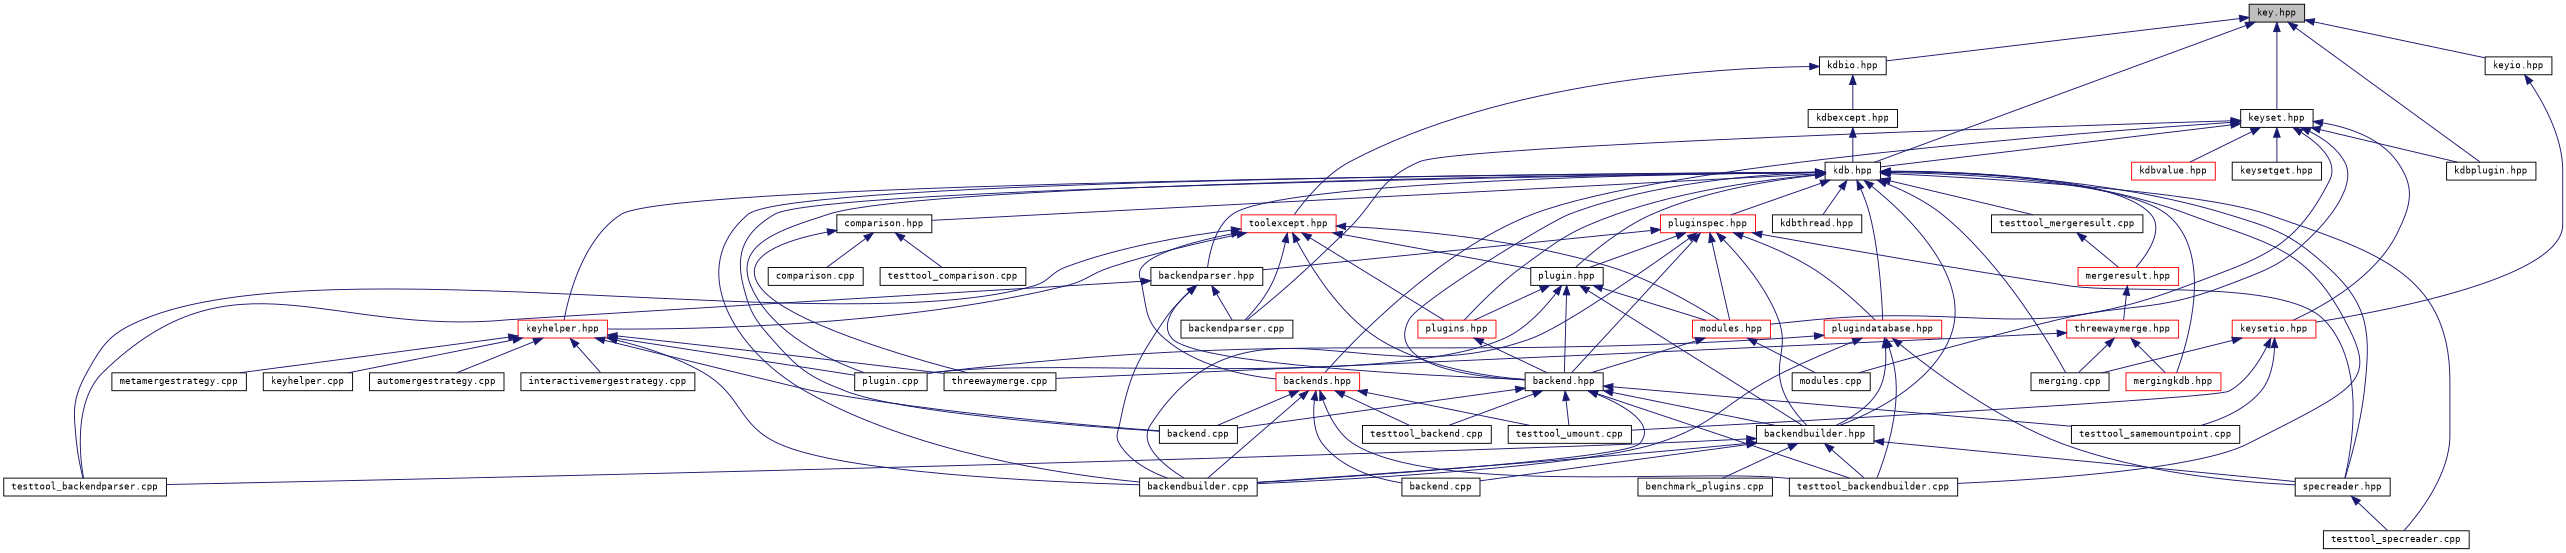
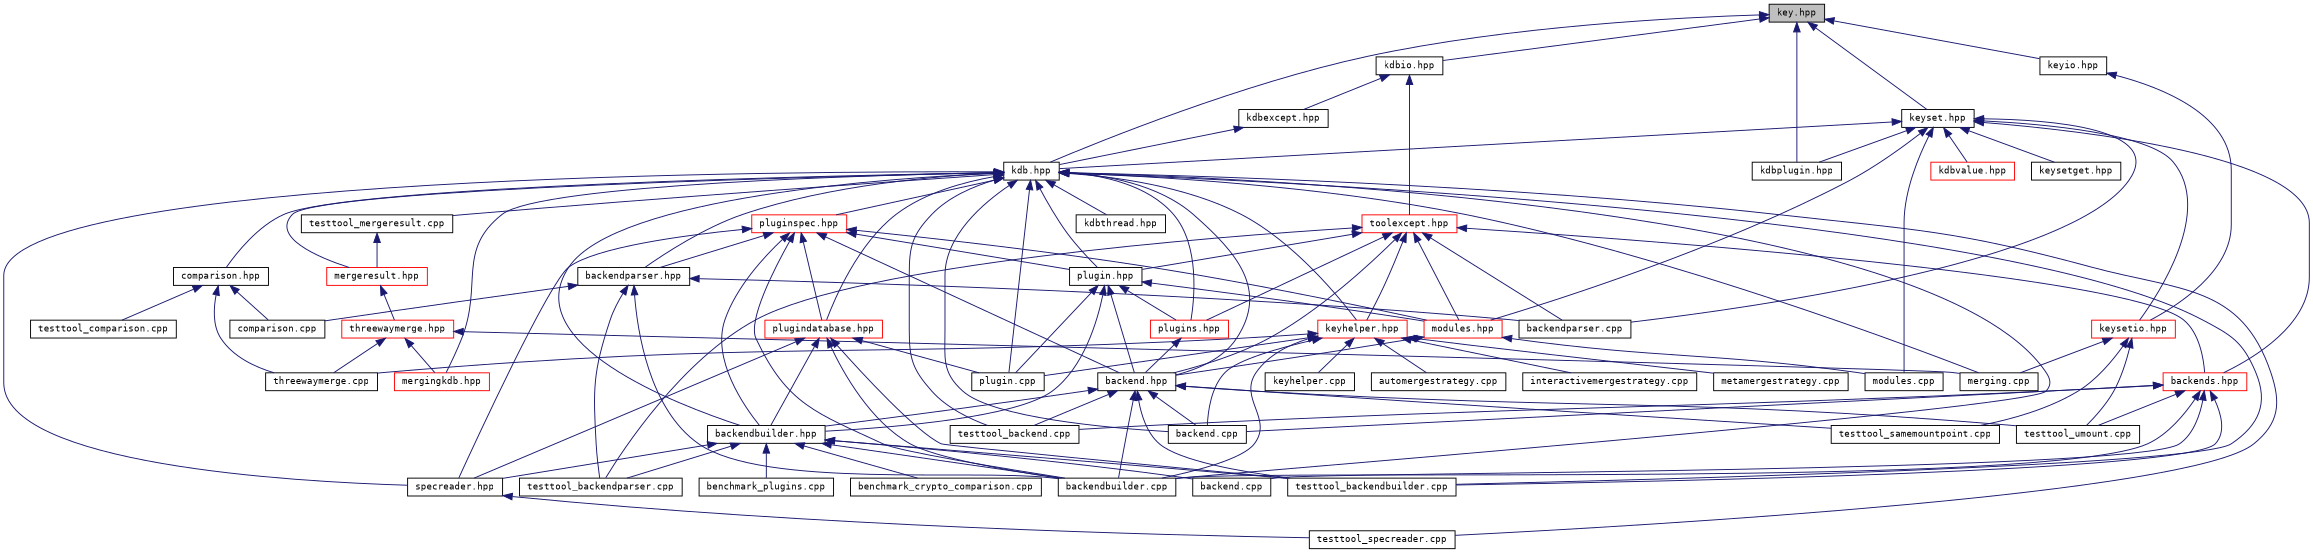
edge "testtool_backend.cpp" -> "kdb.hpp": added
edge "backend.hpp" -> "backendparser.hpp": now "comparison.cpp" -> "backendparser.hpp"
node "benchmark_crypto_comparison.cpp": added
